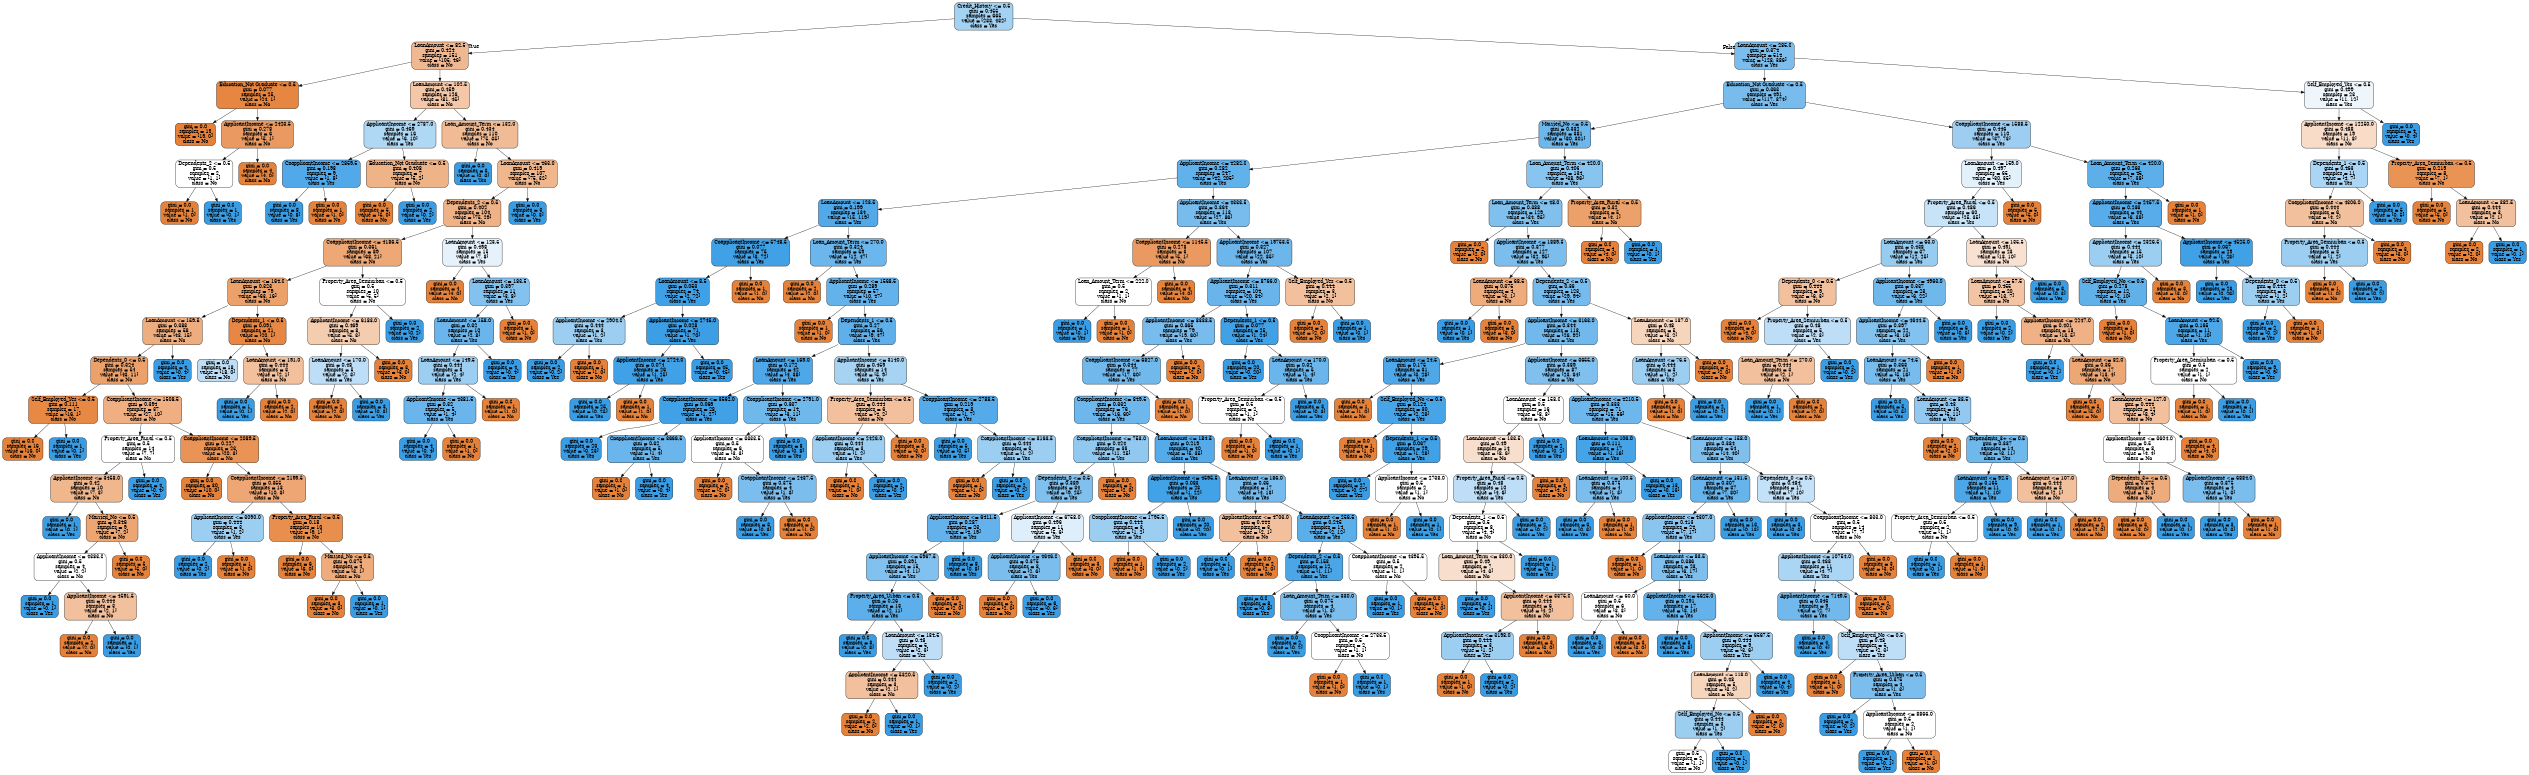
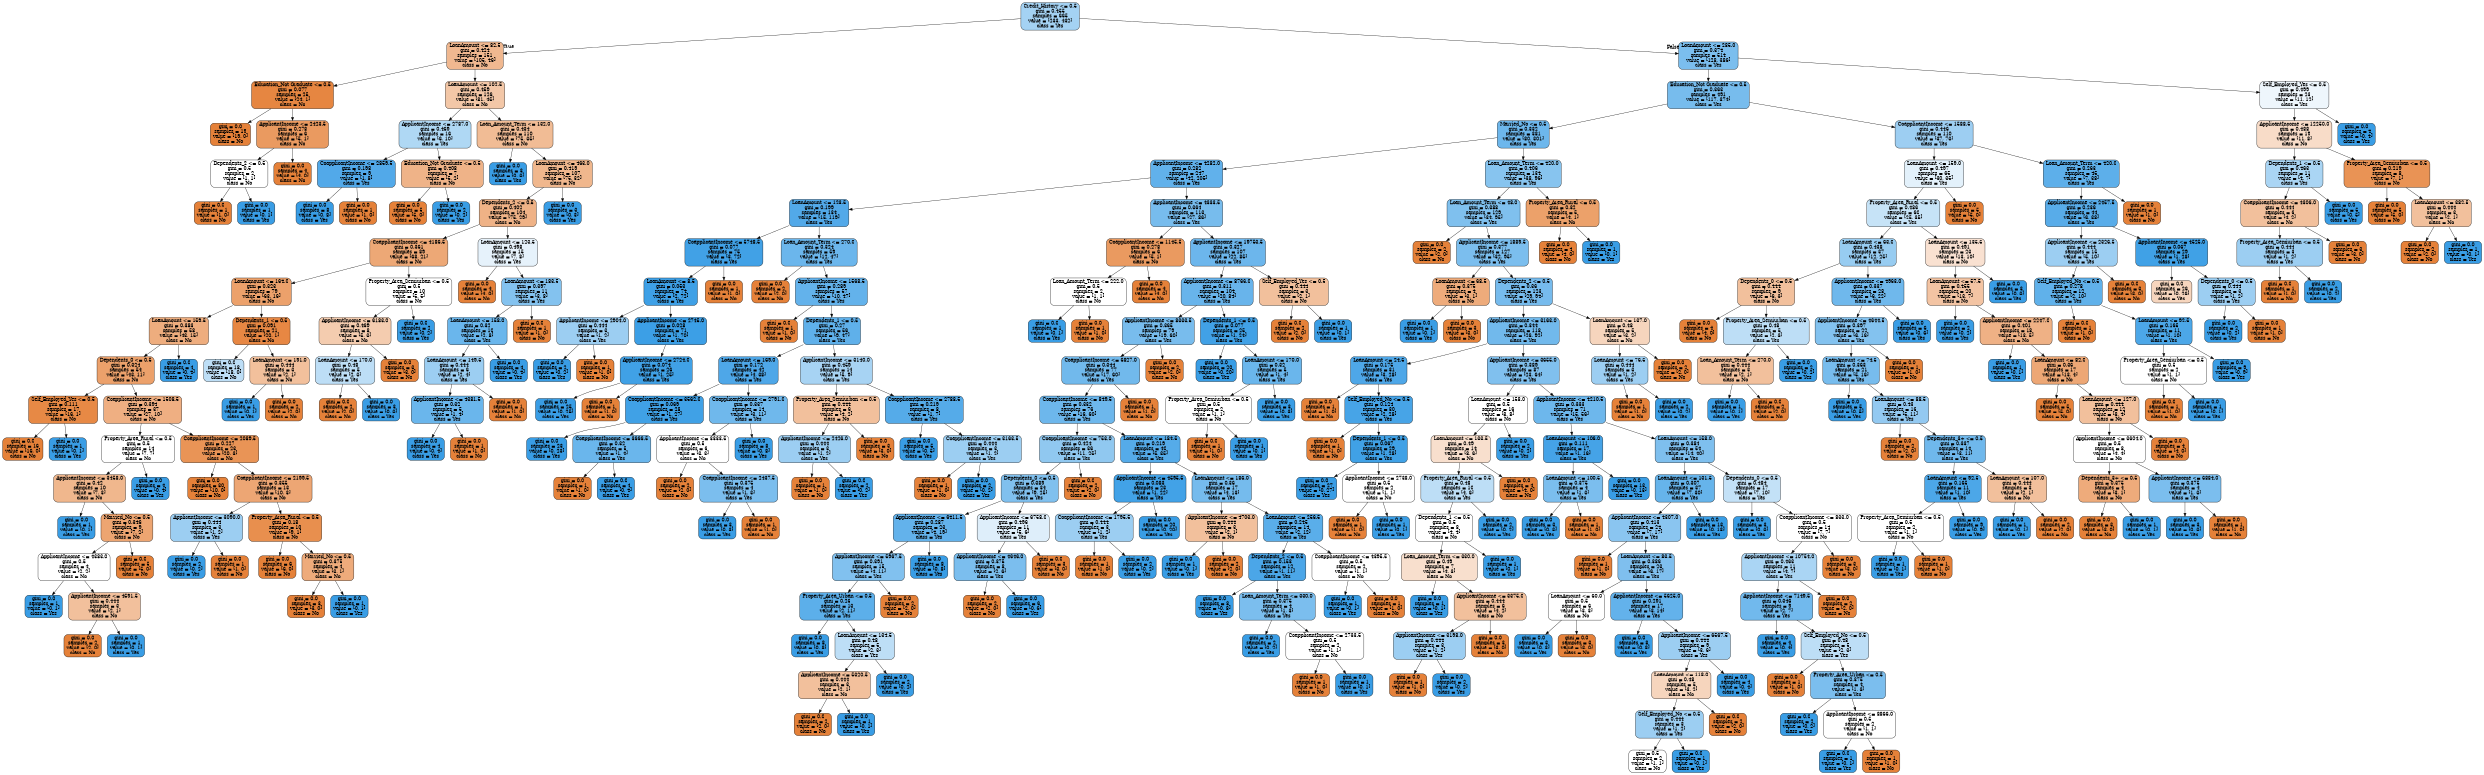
node "gini = 0.0 samples = 26 value = [0, 26] class = Yes": fillcolor #399de5ff -> #e5813955
node "gini = 0.0 samples = 45 value = [0, 45] class = Yes": removed
